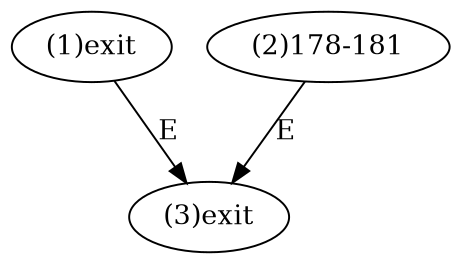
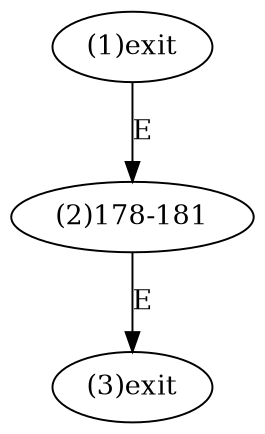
edge "(1)exit" -> "(3)exit": now "(1)exit" -> "(2)178-181"
